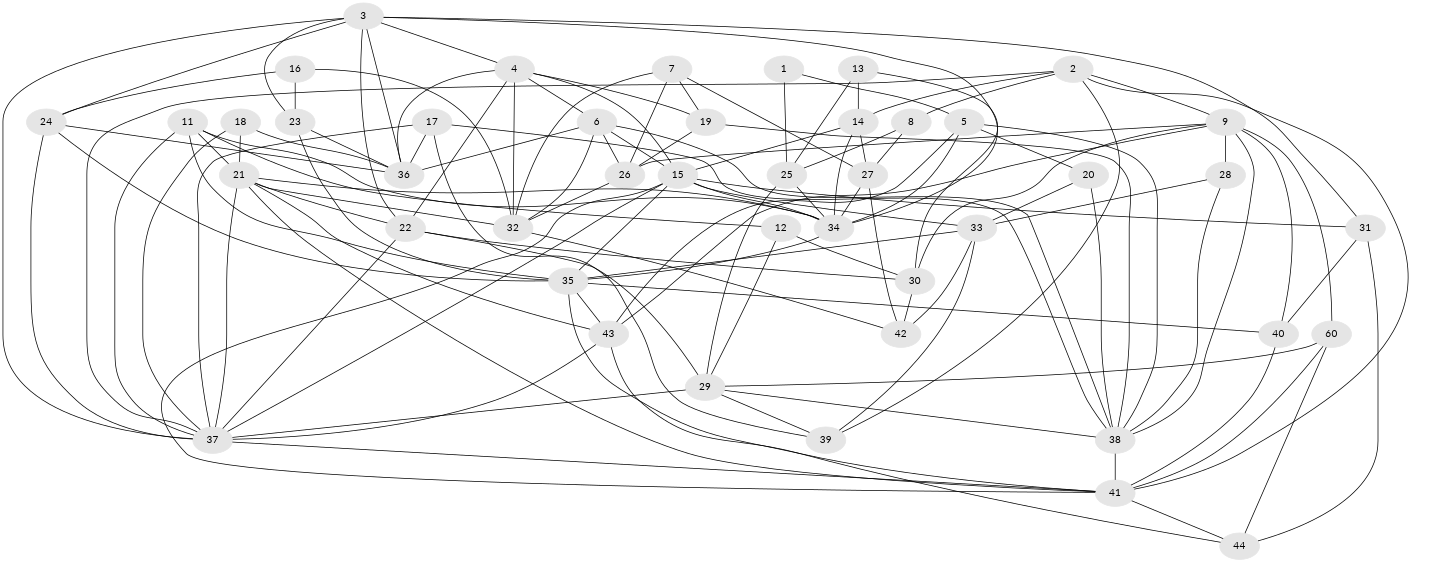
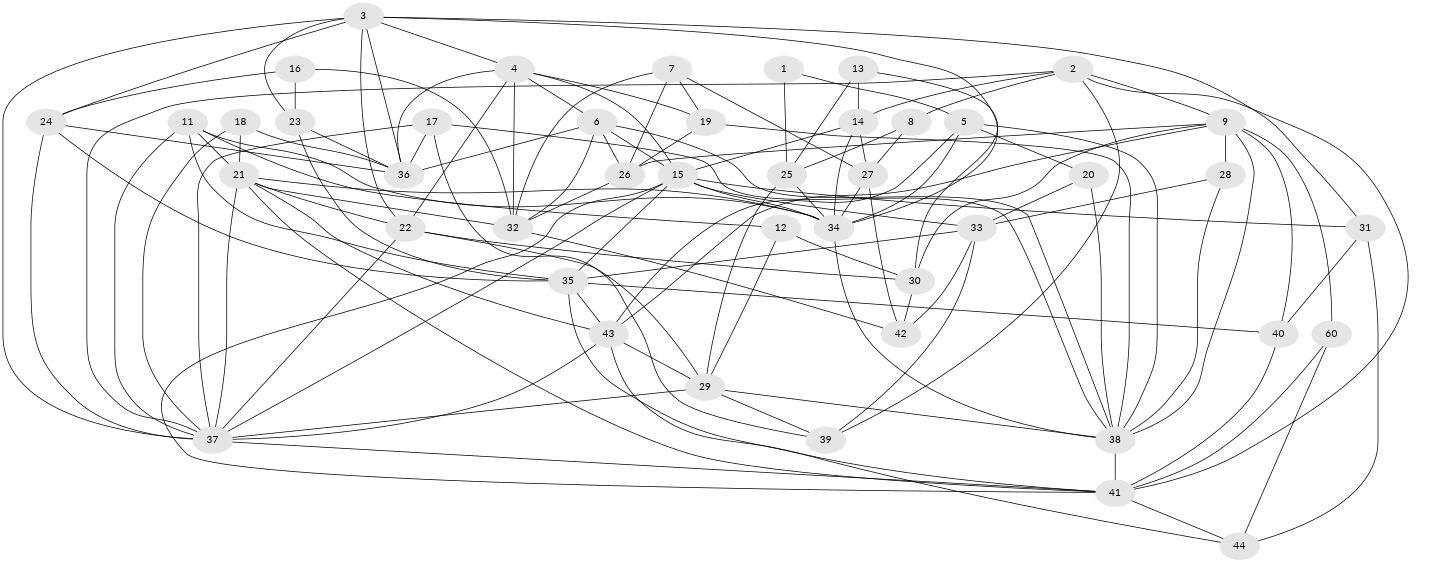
edge "34" -- "35": now "34" -- "38"
edge "60" -- "29": now "43" -- "29"
